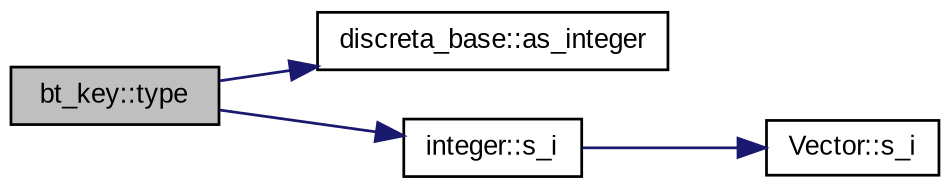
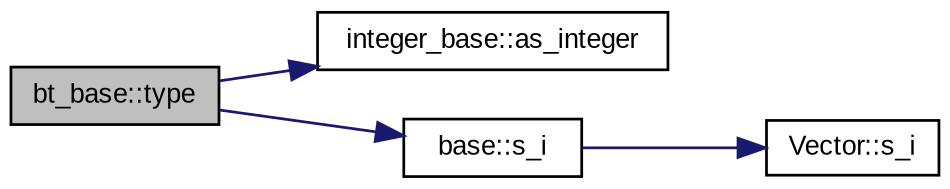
node "discreta_base::as_integer": label "discreta_base::as_integer" -> "integer_base::as_integer"
node "bt_key::type": label "bt_key::type" -> "bt_base::type"
node "integer::s_i": label "integer::s_i" -> "base::s_i"
